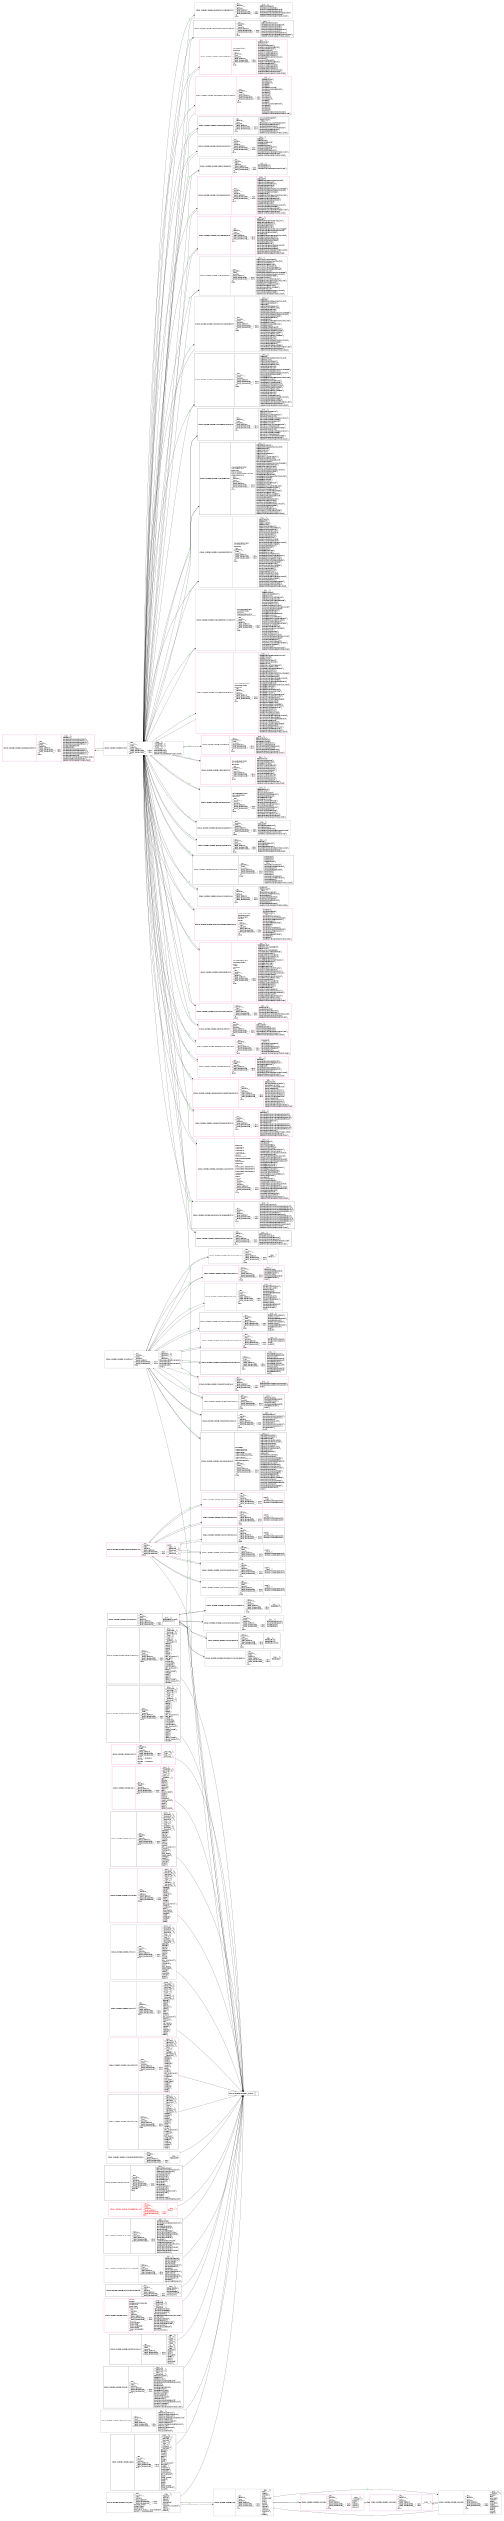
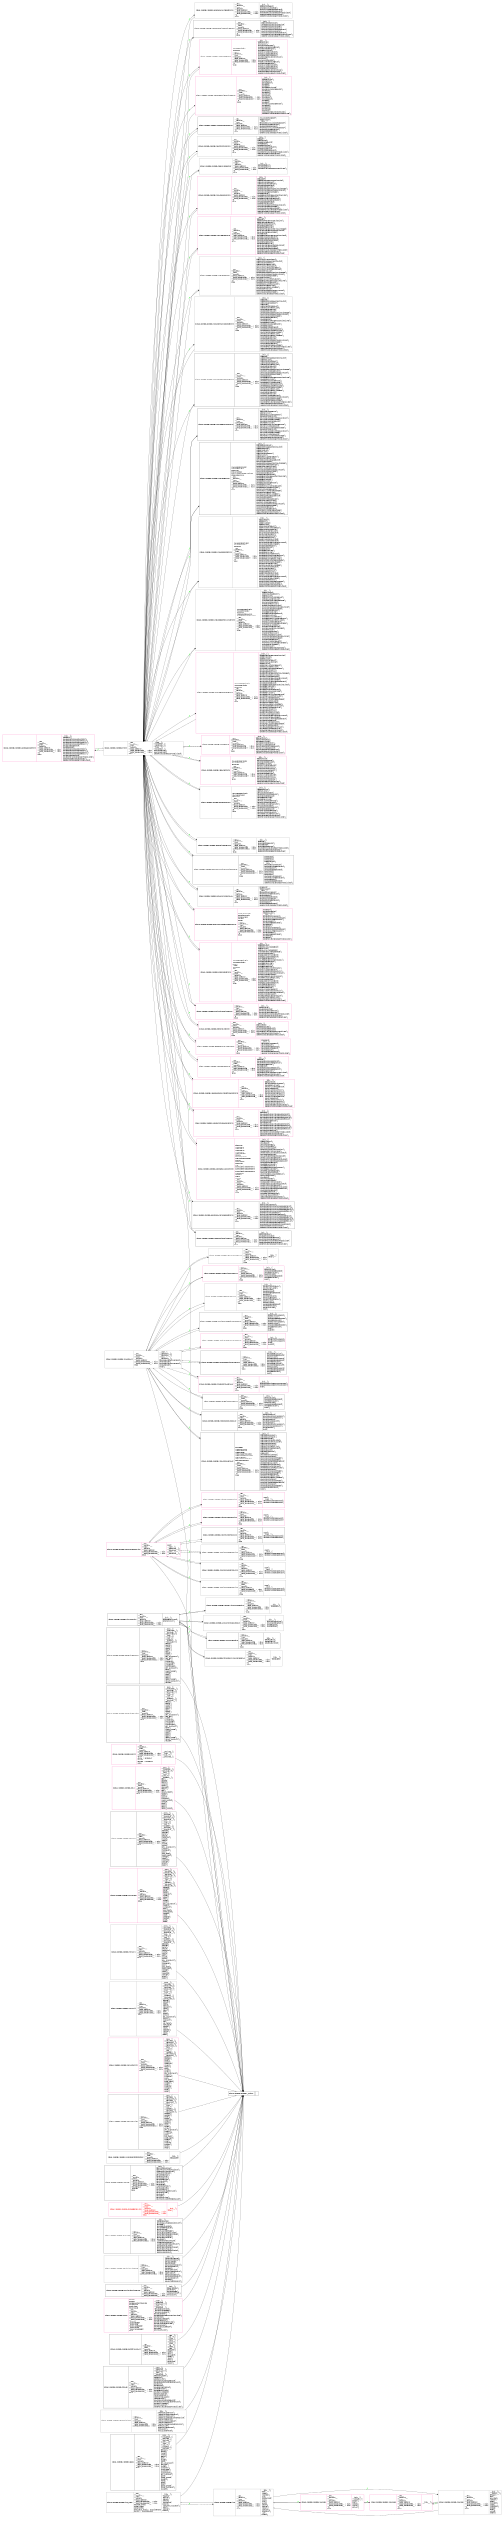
node "simtk.openmm.openmm.HarmonicAngleForce": removed
node "simtk.openmm.openmm.Continuous2DFunction": text "__swig_getmethods__ : dict" -> "__swig_setAEwald__ : dict"
